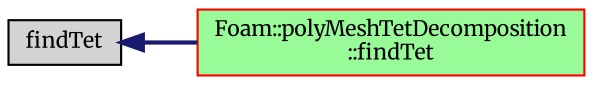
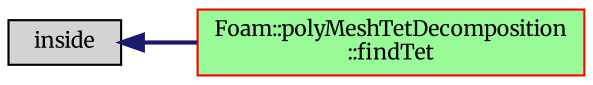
node "findTet": label "findTet" -> "inside"
